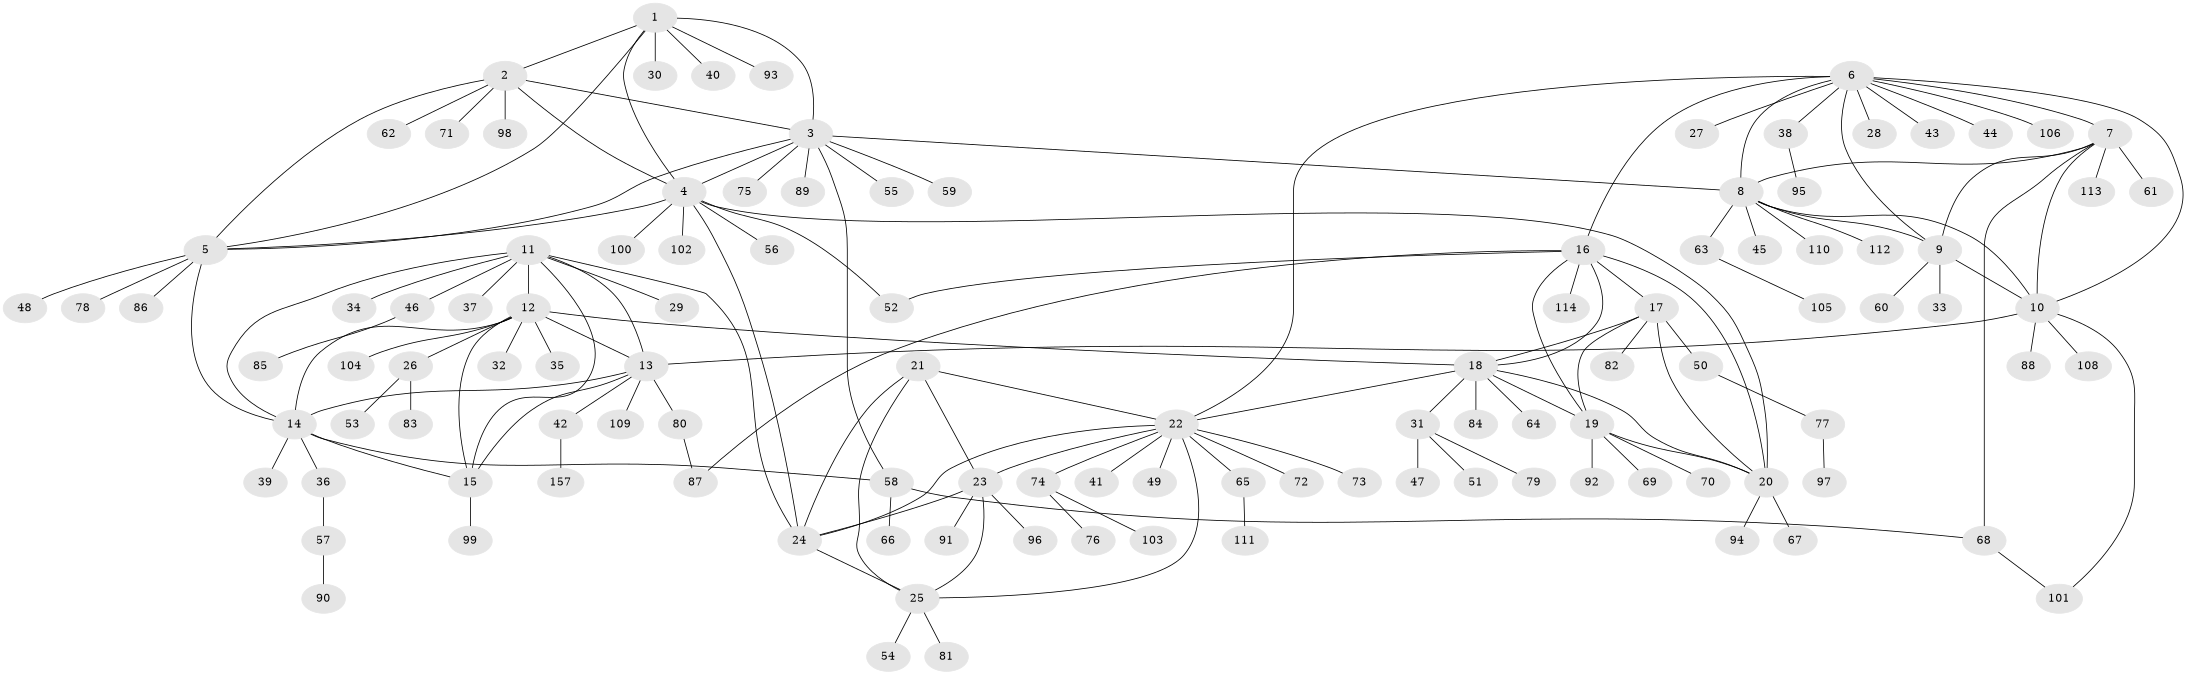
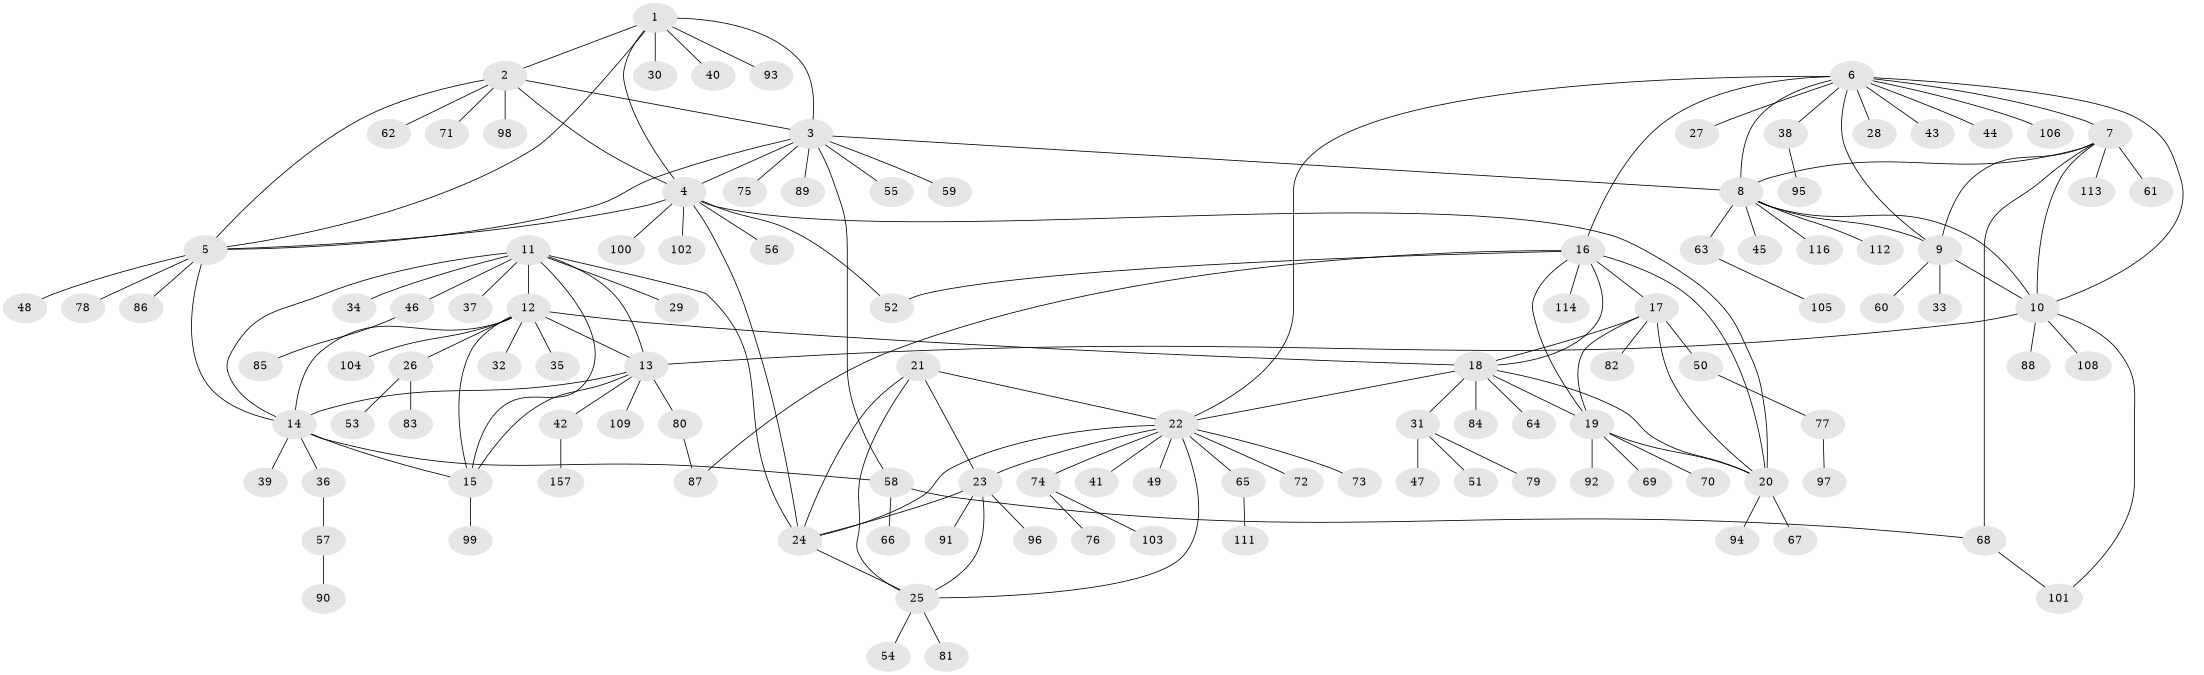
node "110": label "110" -> "116"
